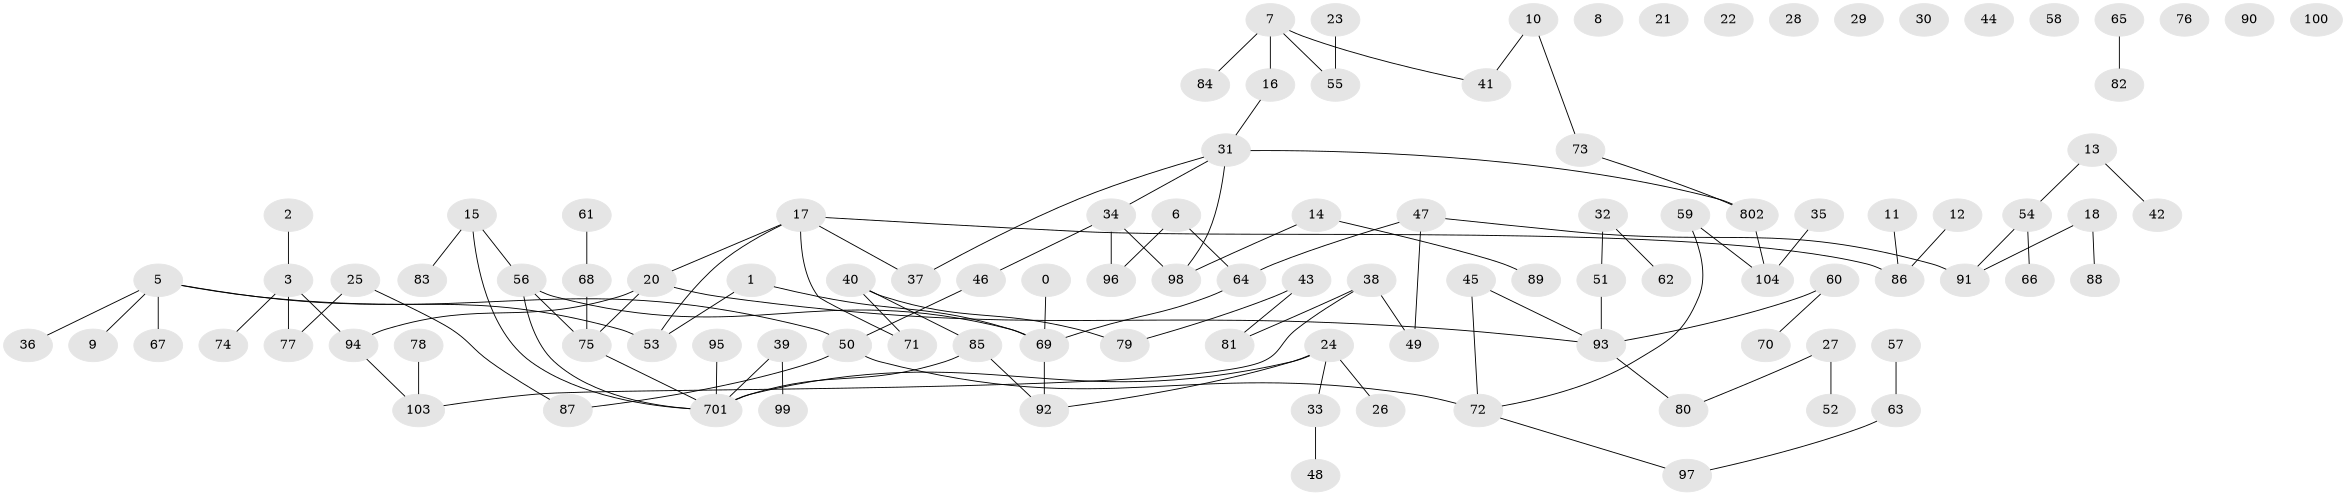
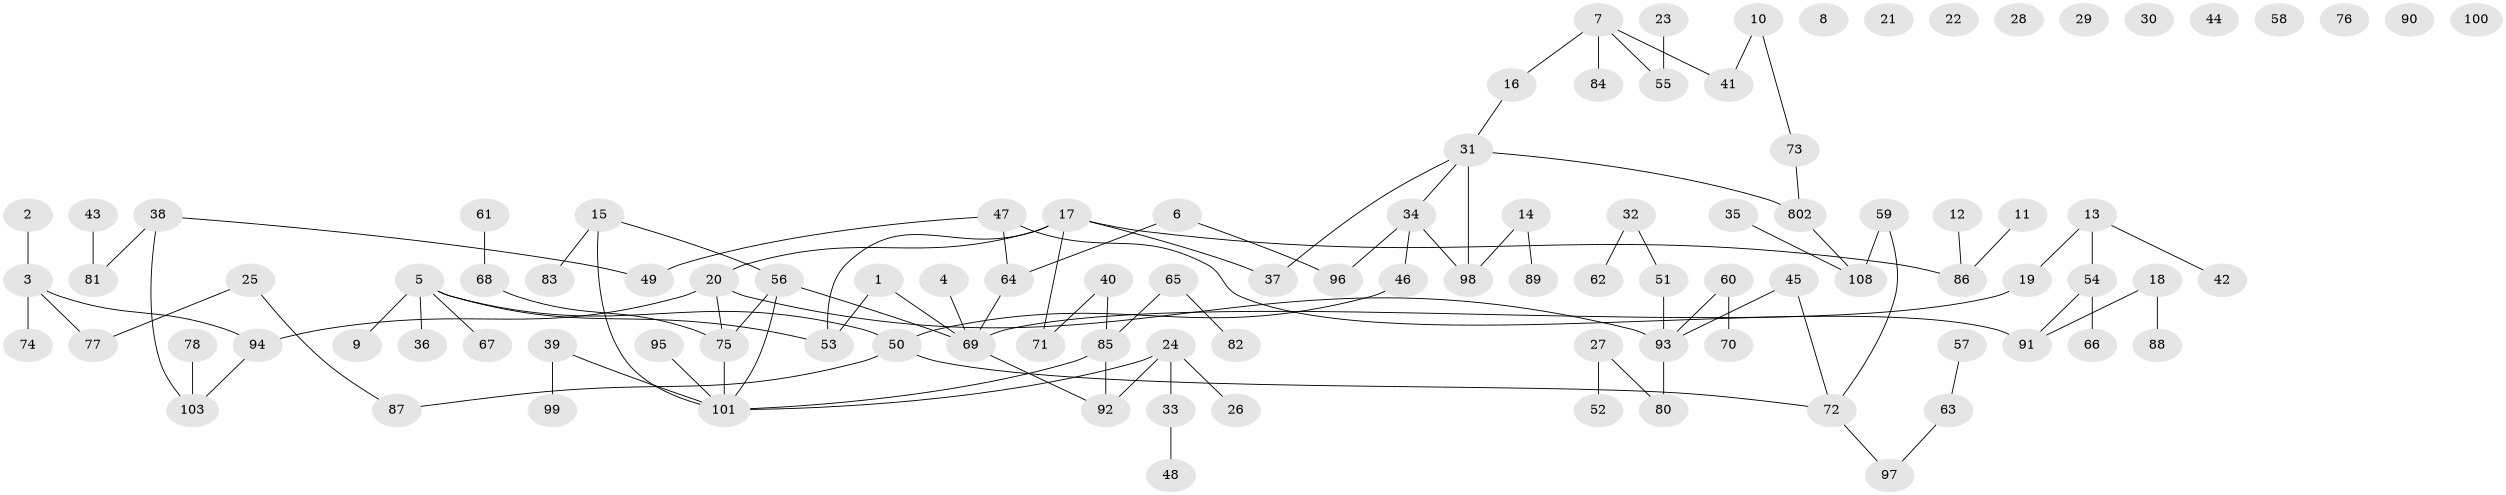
node "0": label "0" -> "4"
node "104": label "104" -> "108"
node "19": added
edge "65" -- "85": added
node "79": removed
node "701": label "701" -> "101"
